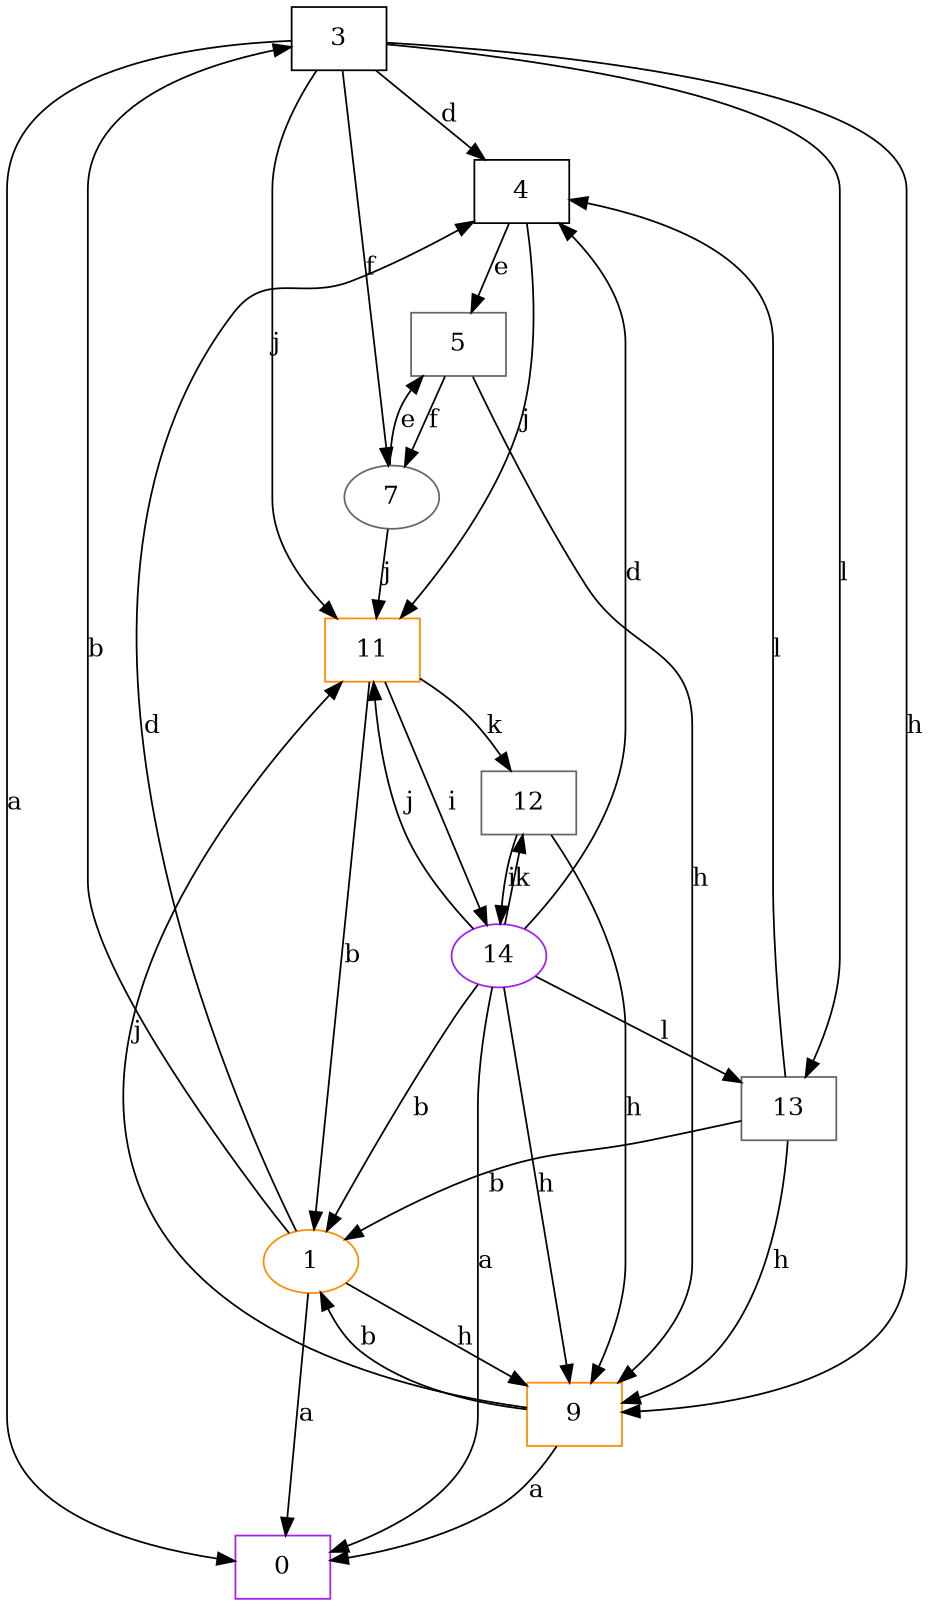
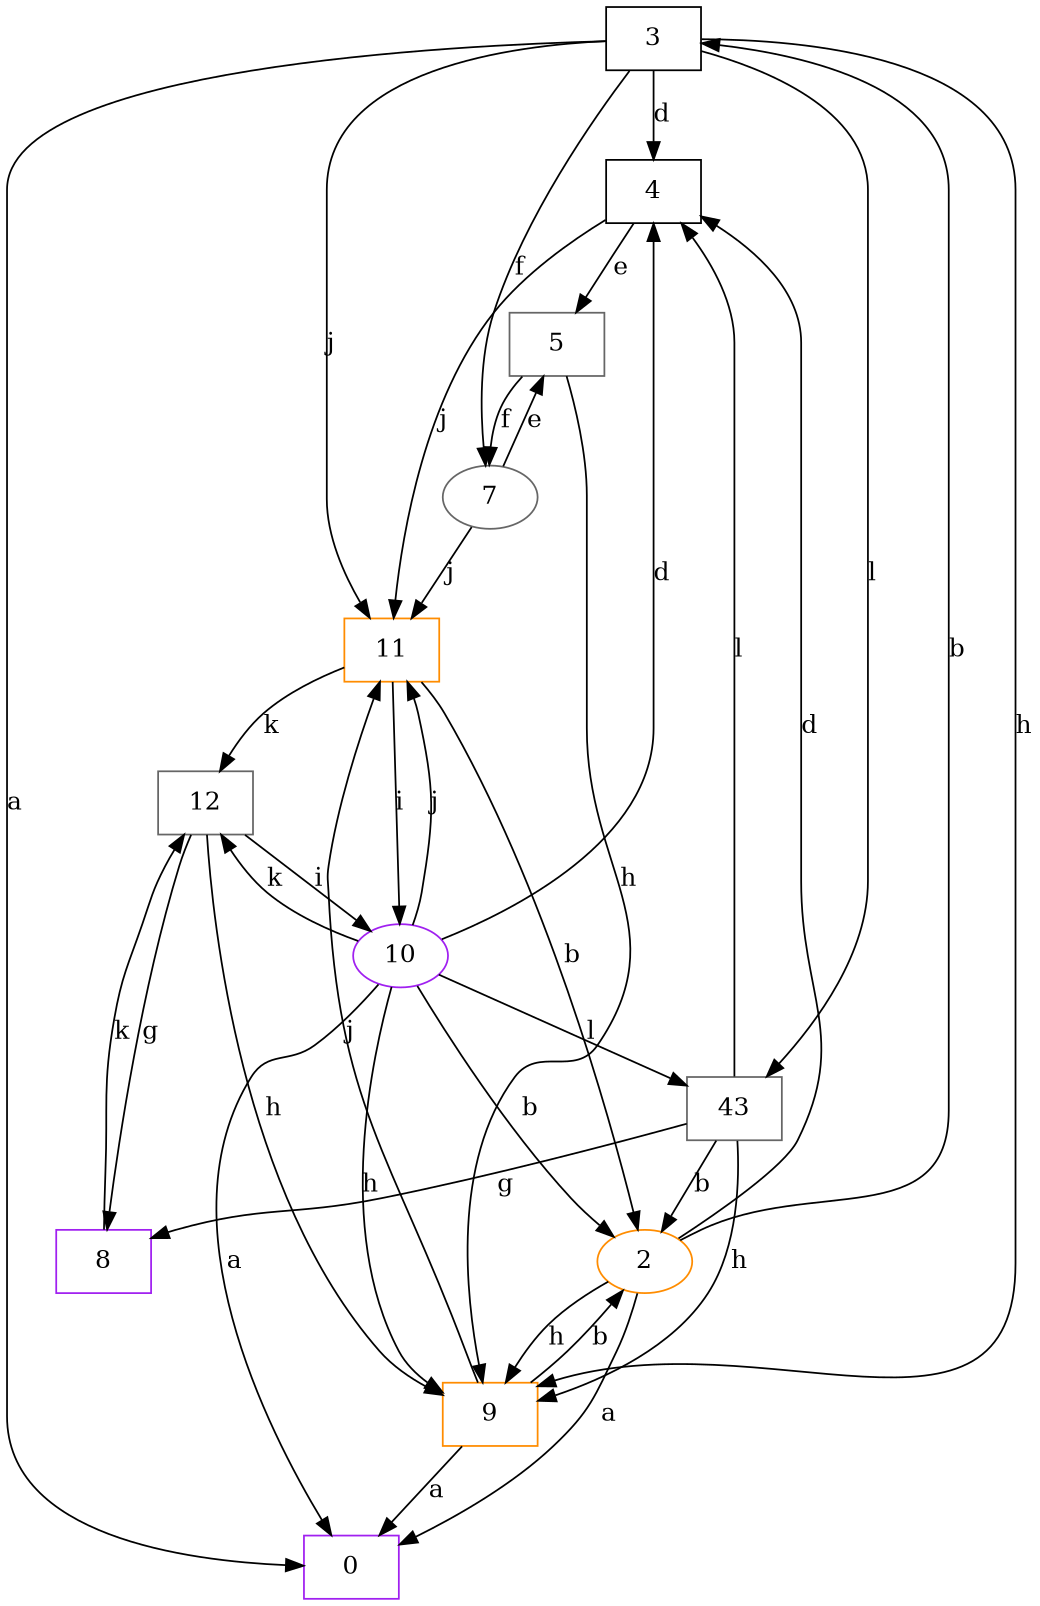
node "14": label "14" -> "10"
node "13": label "13" -> "43"
node "8": added
node "1": label "1" -> "2"
